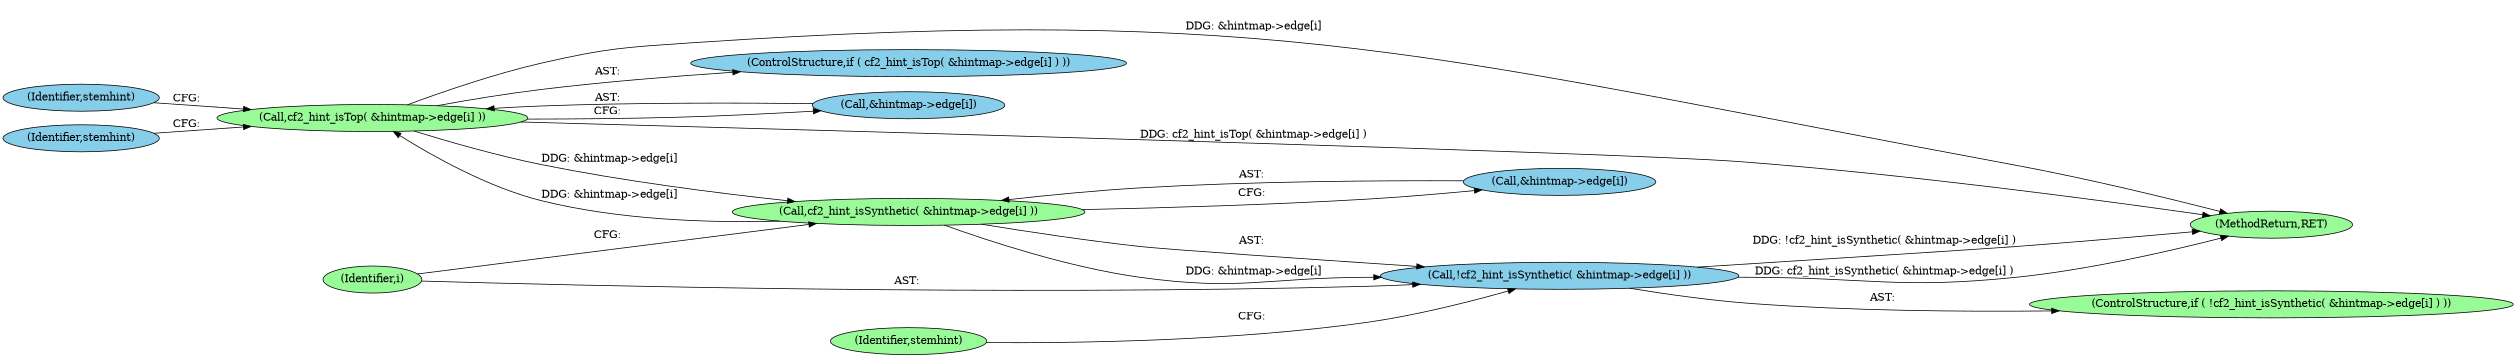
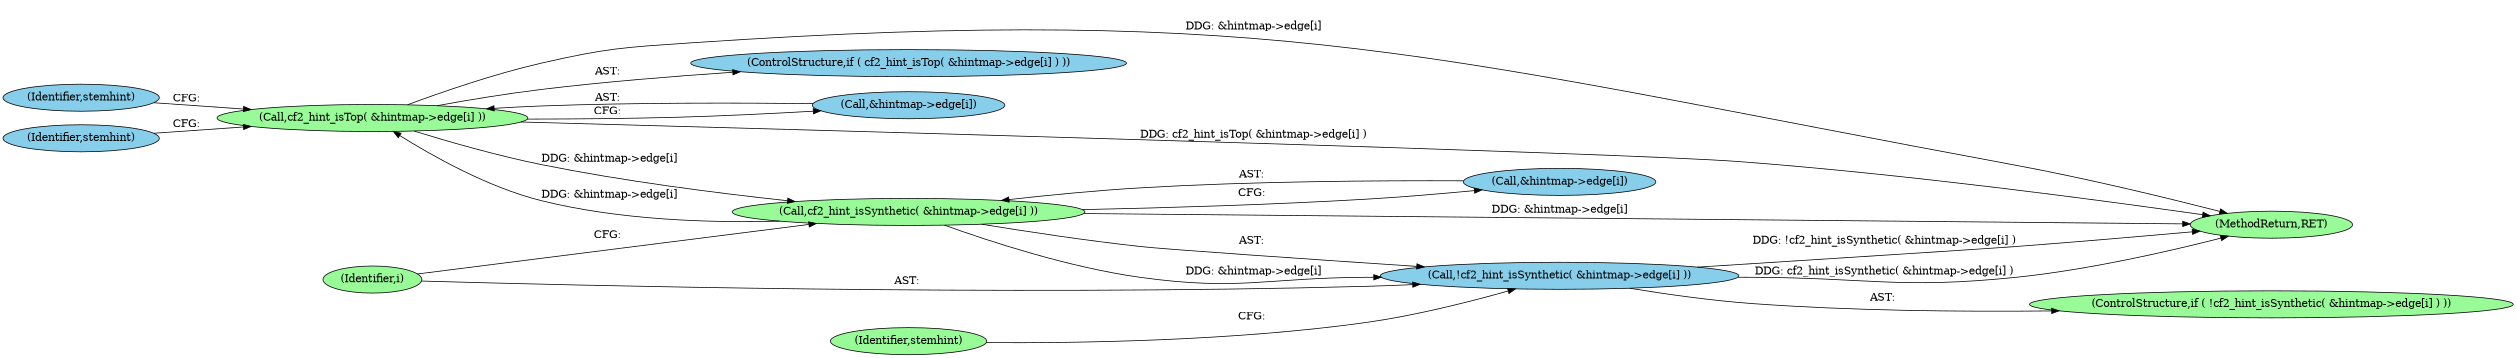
edge "(Call,cf2_hint_isSynthetic( &hintmap->edge[i] ))" -> "(MethodReturn,RET)": added, label "DDG: &hintmap->edge[i]"
